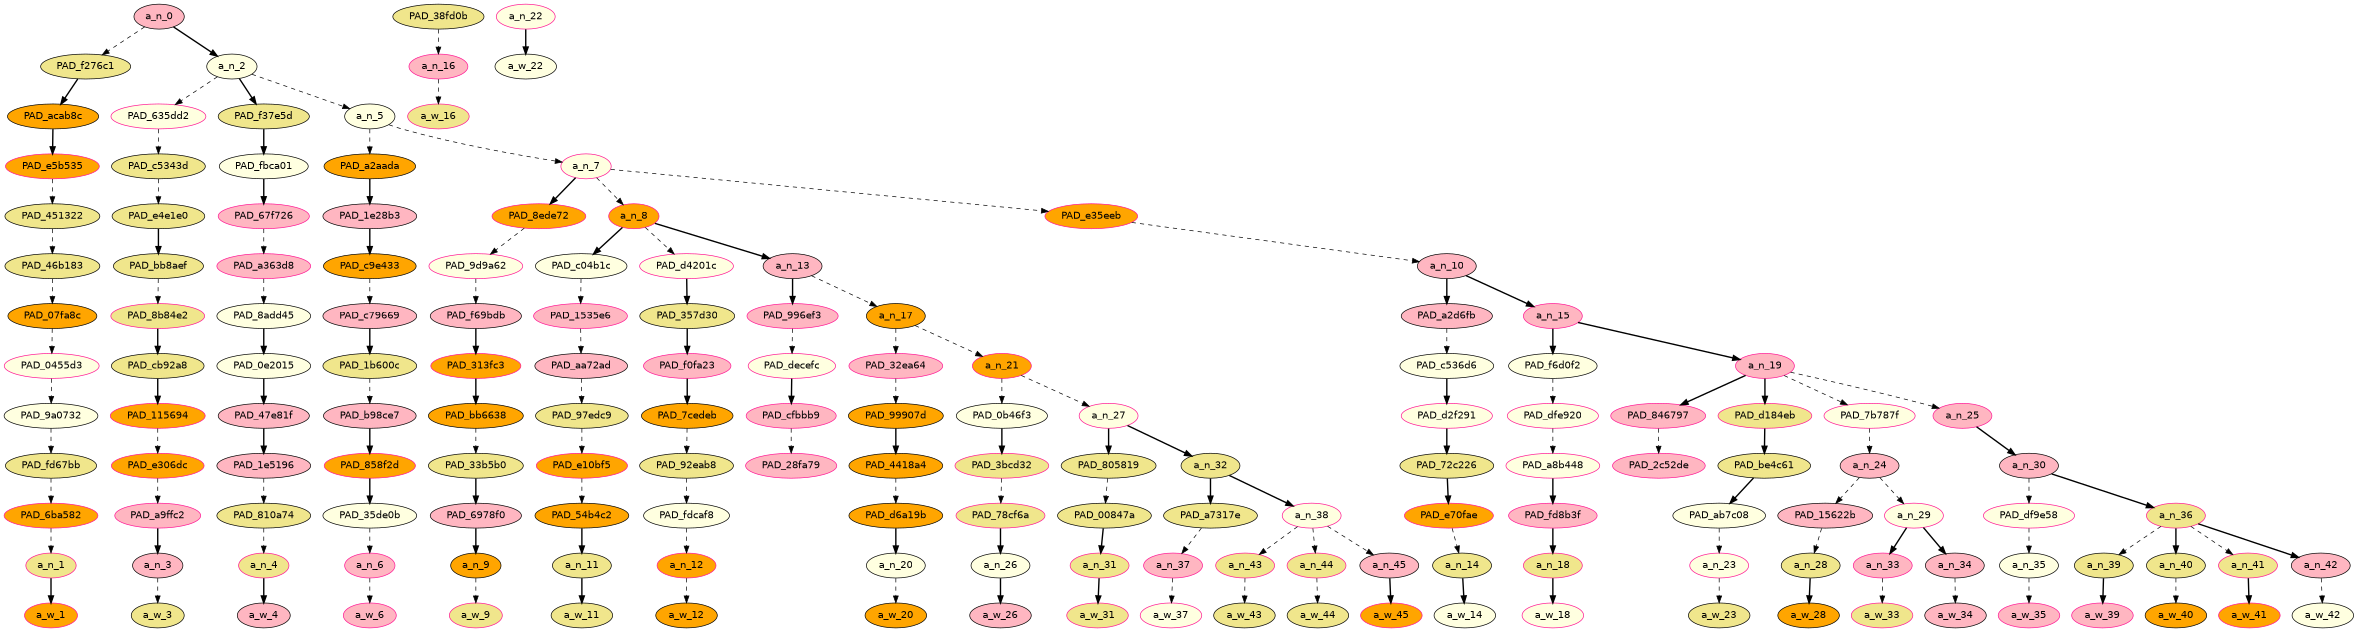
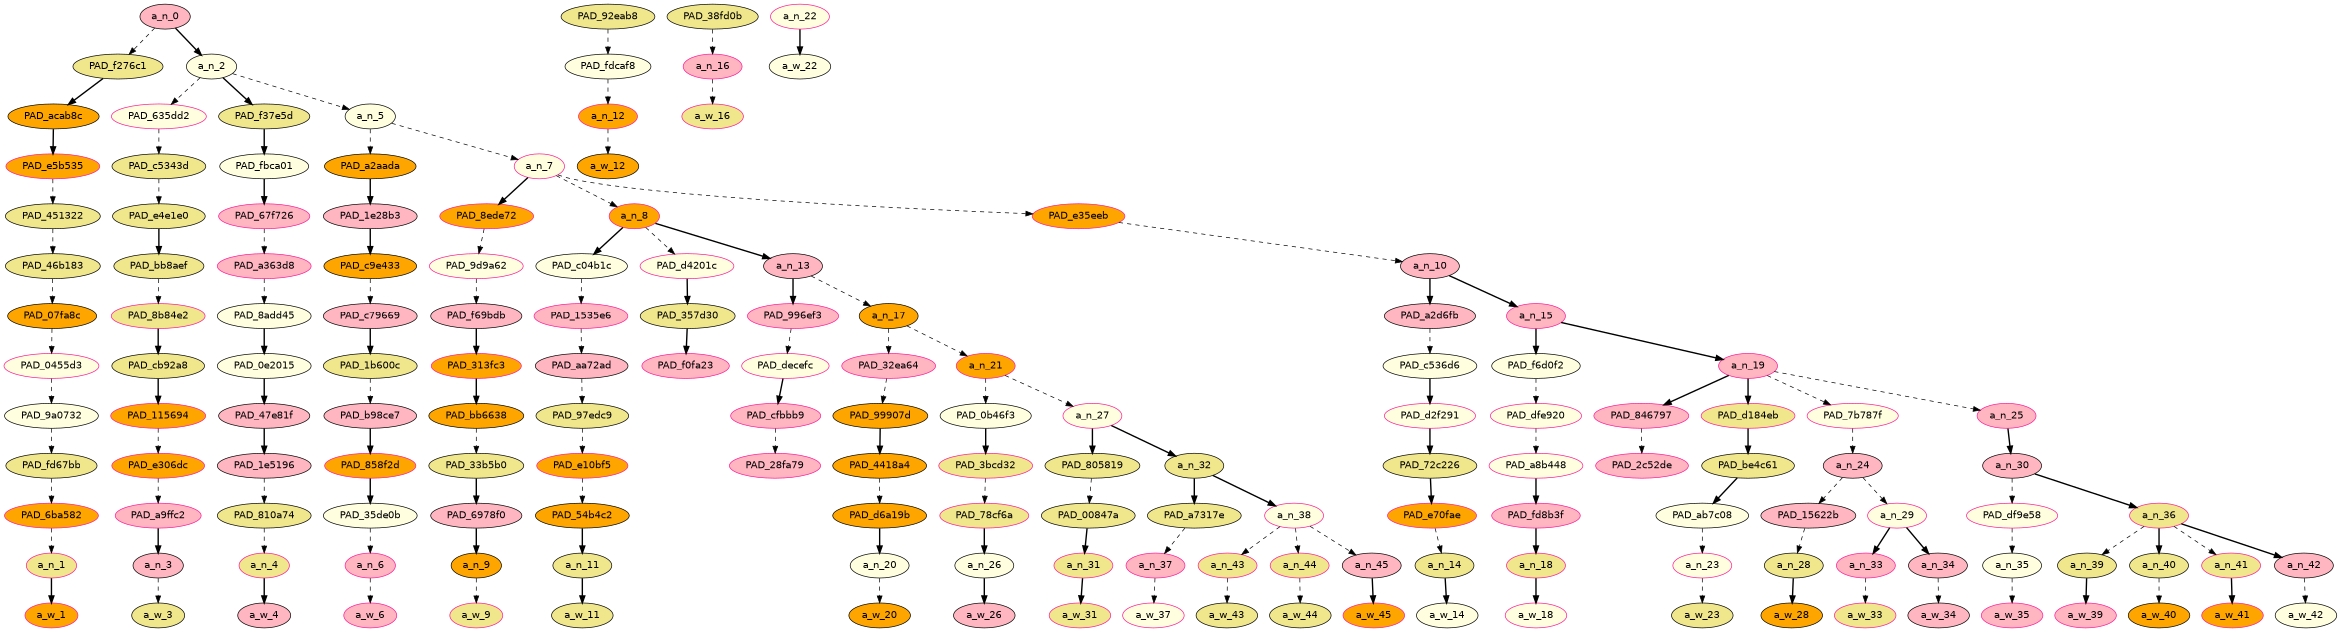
node "PAD_7cedeb": removed
